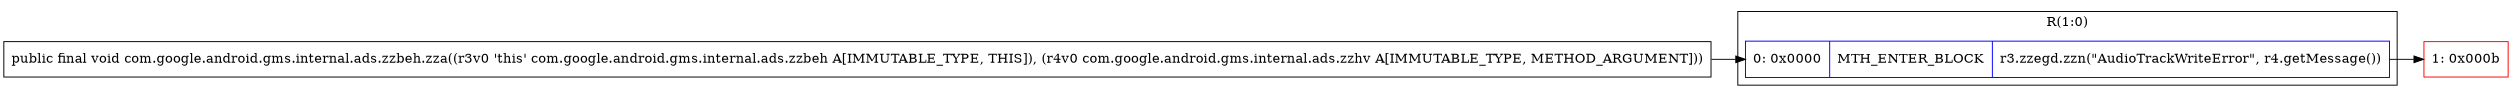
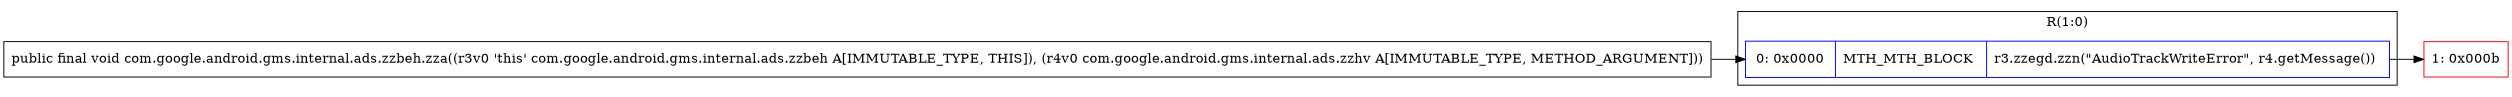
node "0: 0x0000": text "MTH_ENTER_BLOCK" -> "MTH_MTH_BLOCK"
